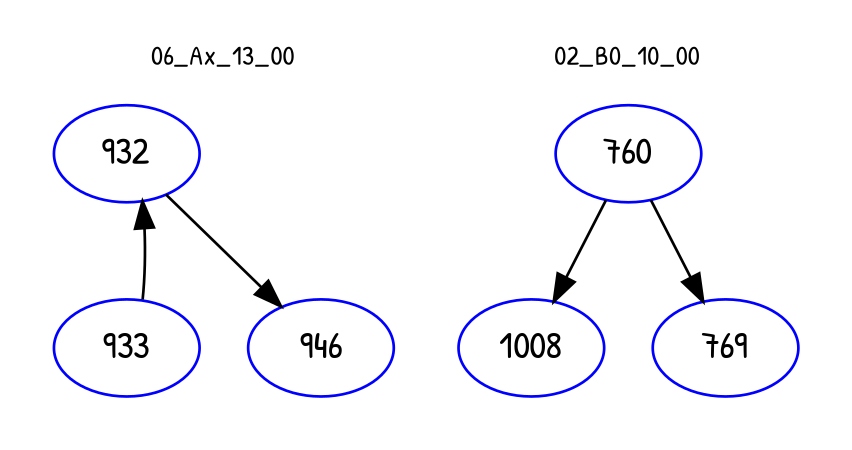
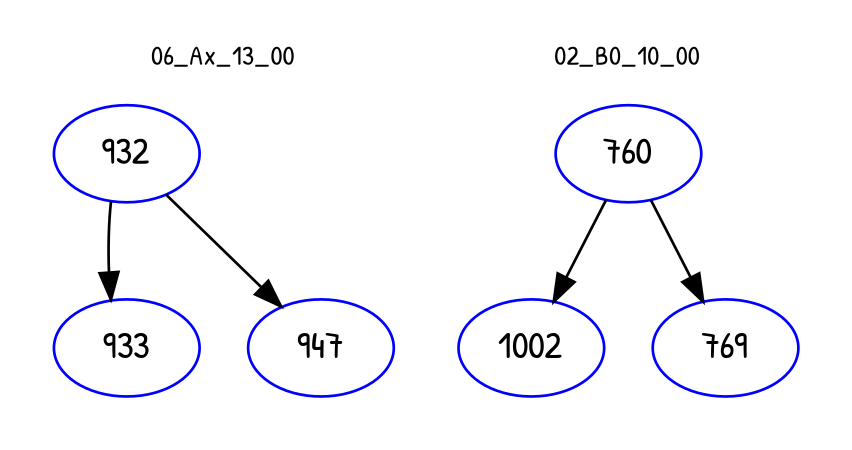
edge "933" -> "932": reversed
node "946": label "946" -> "947"
node "1008": label "1008" -> "1002"
